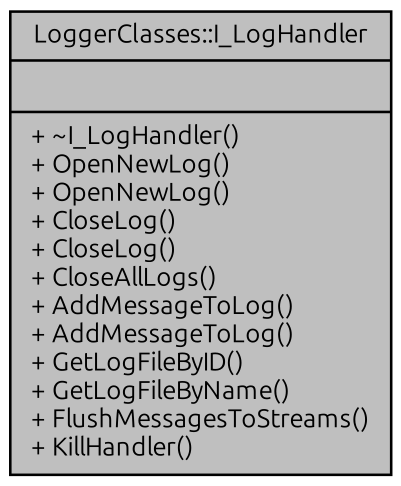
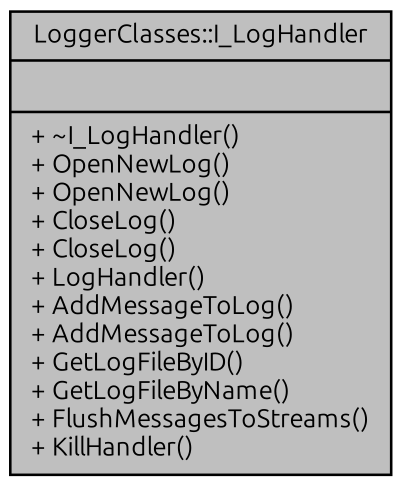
node "LoggerClasses::I_LogHandler": text "+ CloseAllLogs()" -> "+ LogHandler()"
